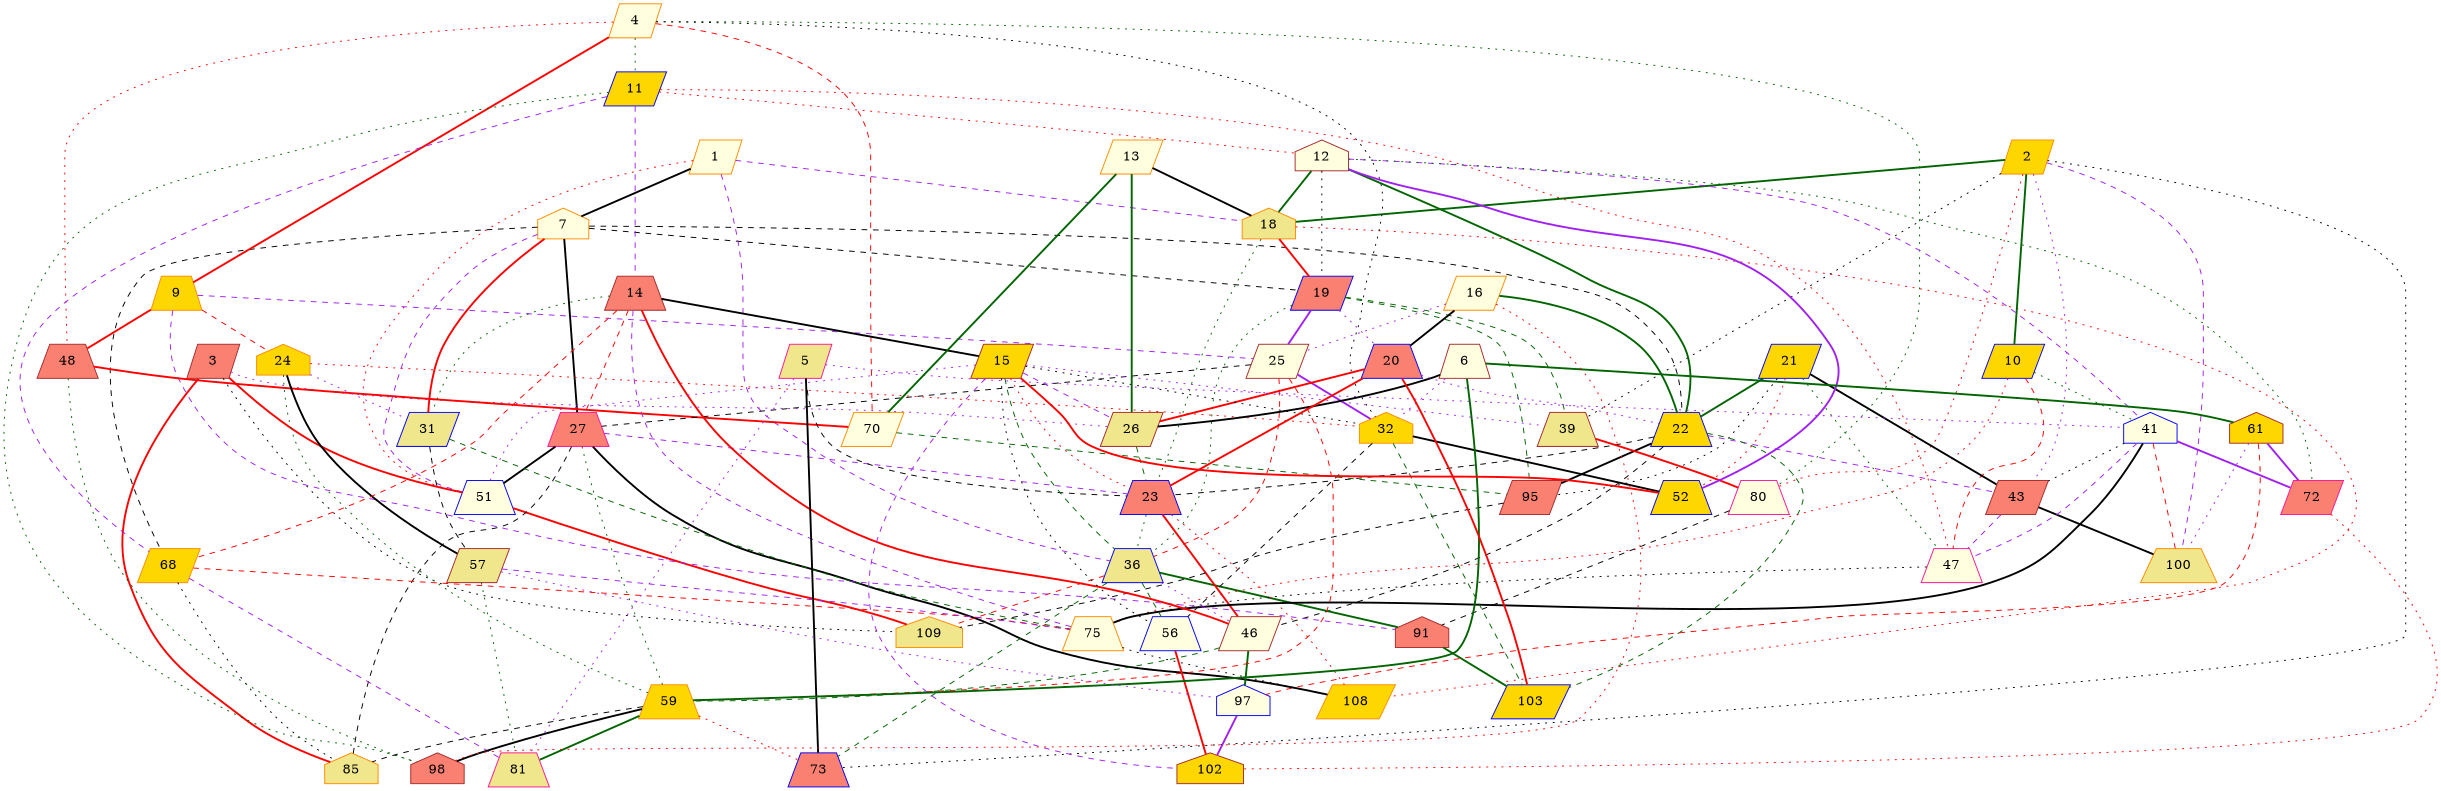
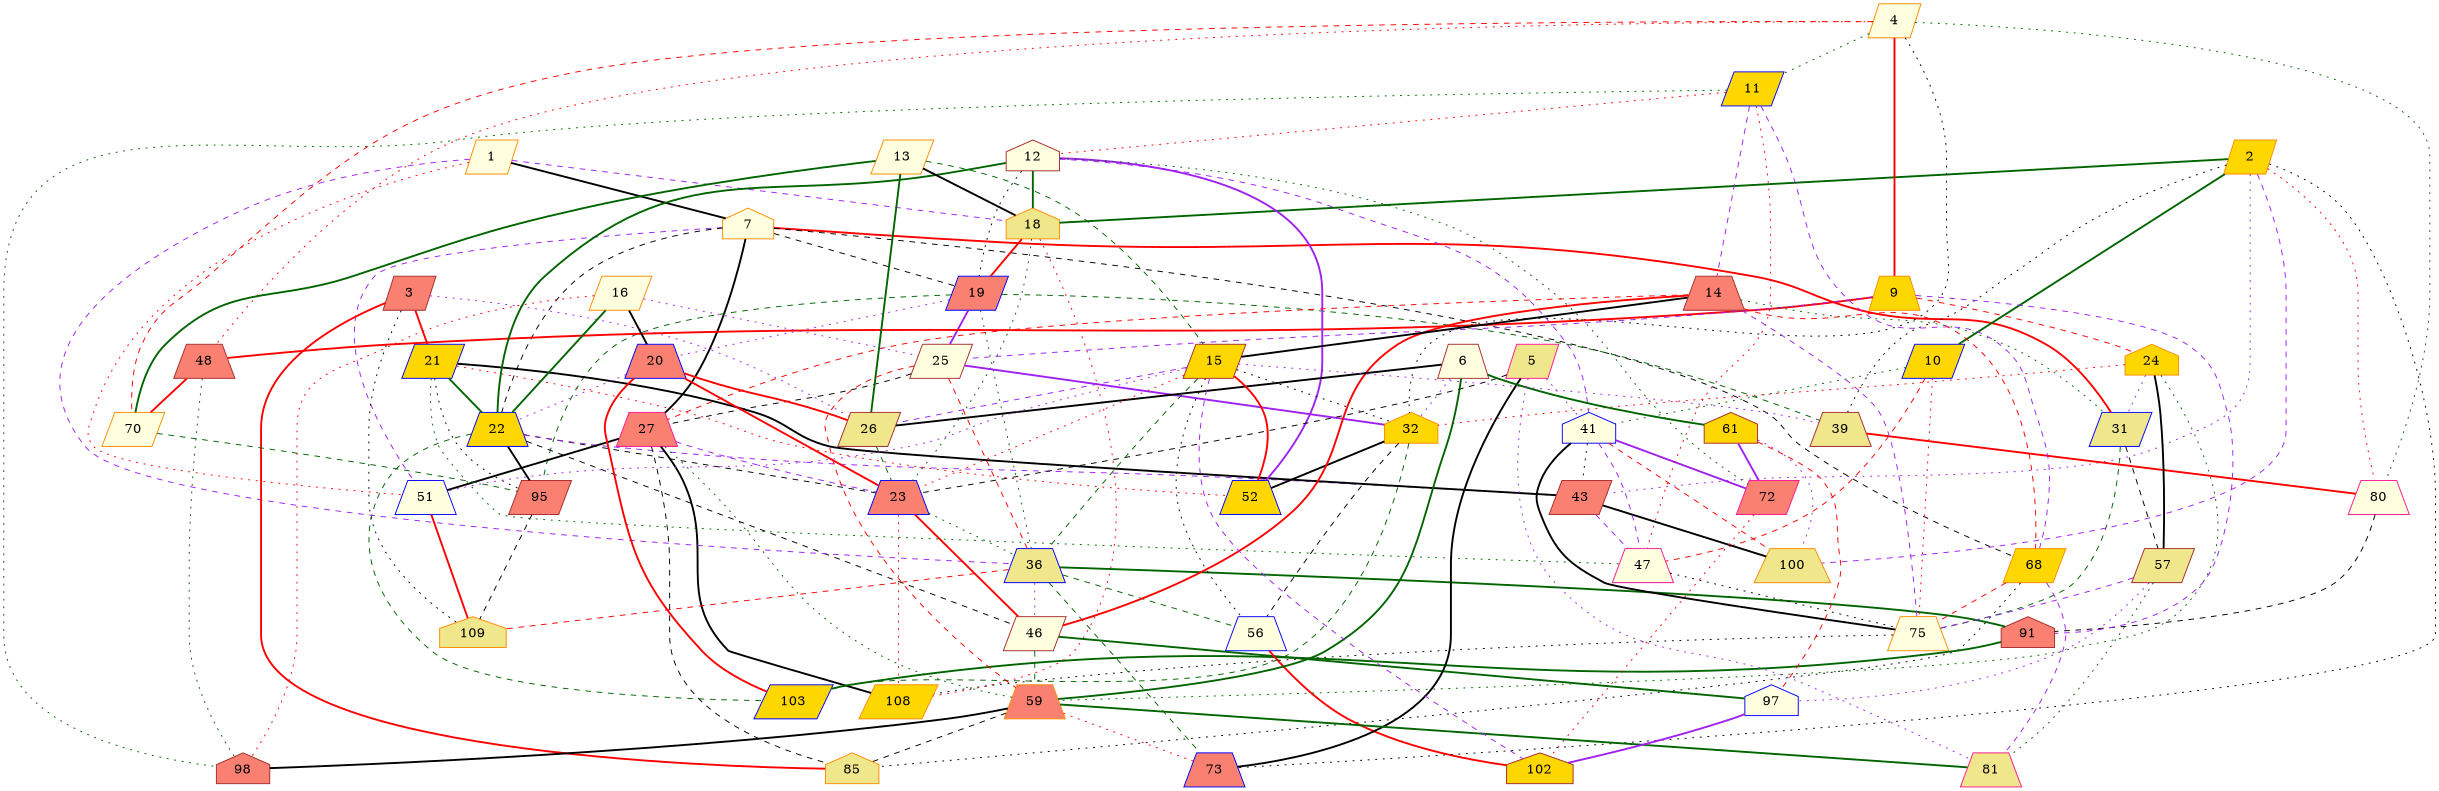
edge "13" -- "15": added
edge "3" -- "51": now "3" -- "21"
node "59": fillcolor gold -> salmon
